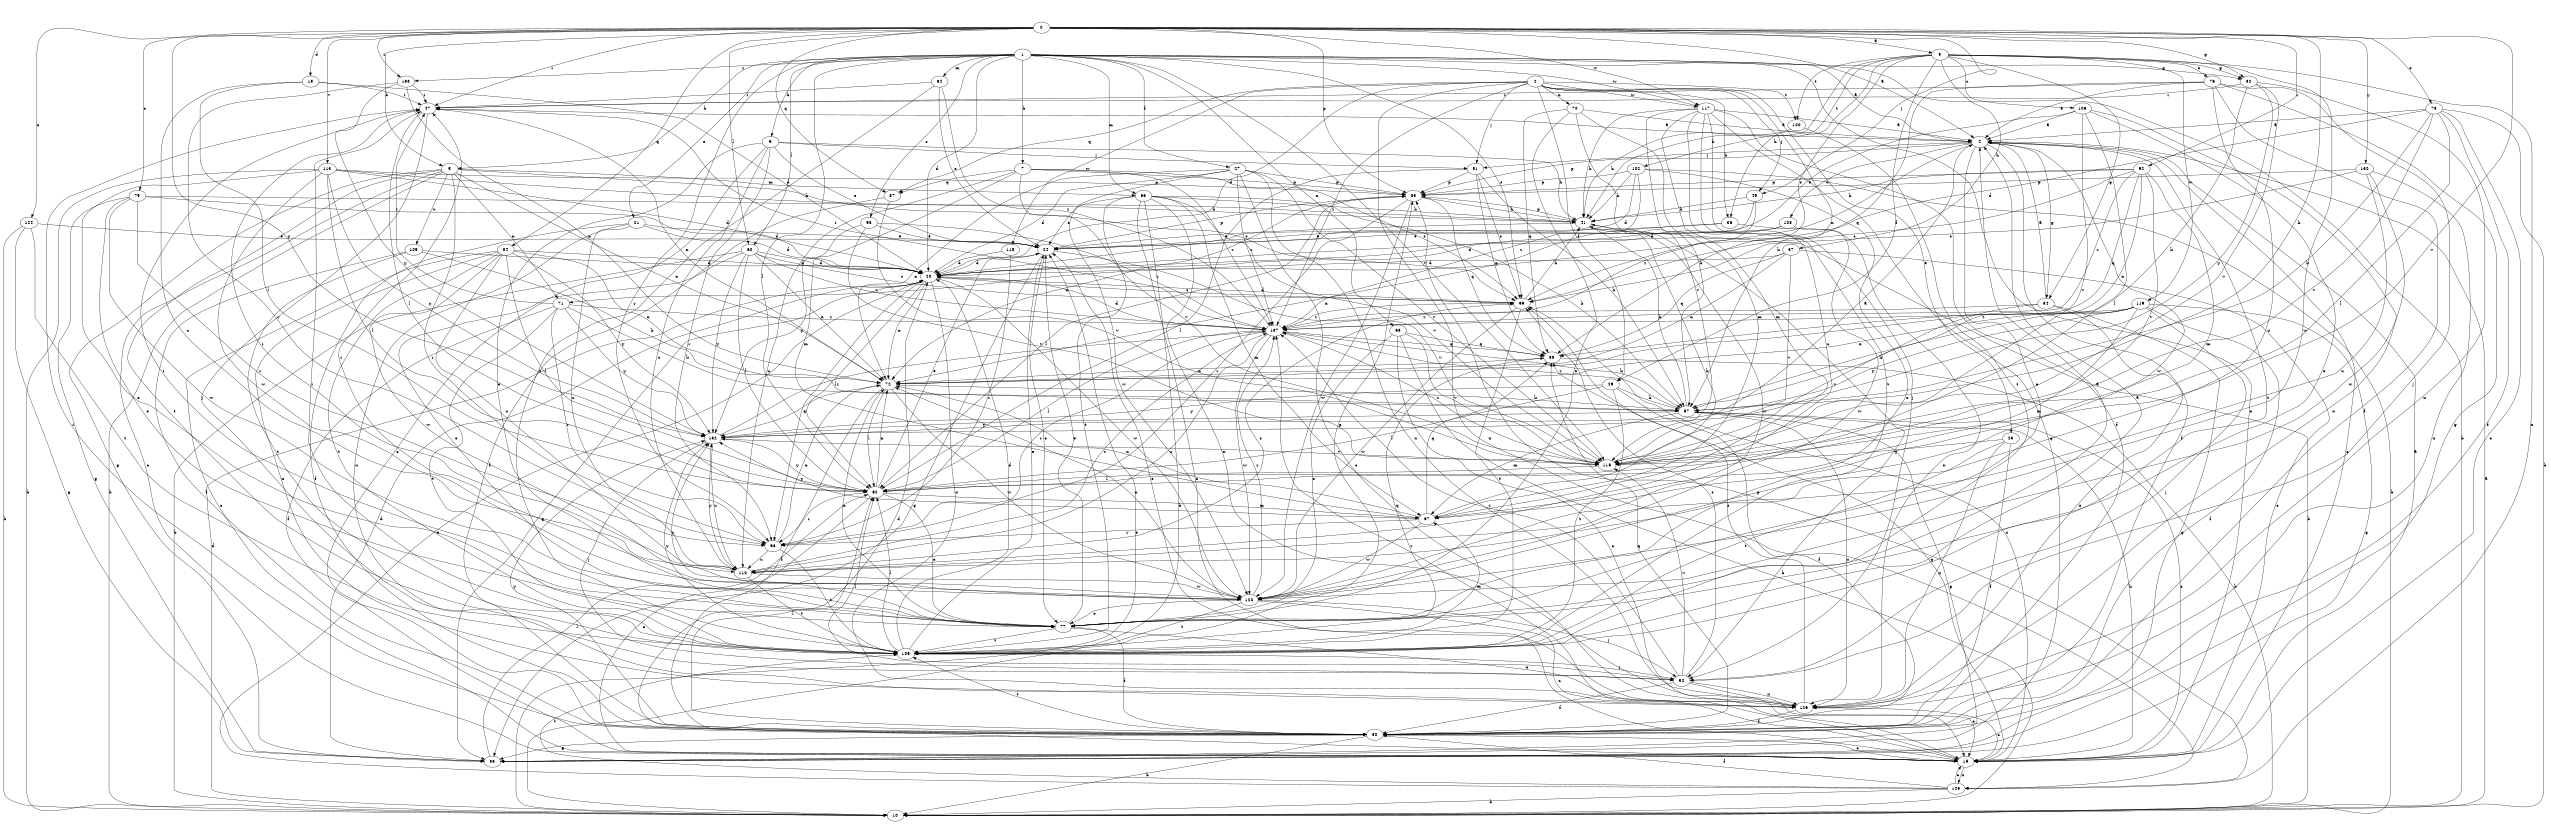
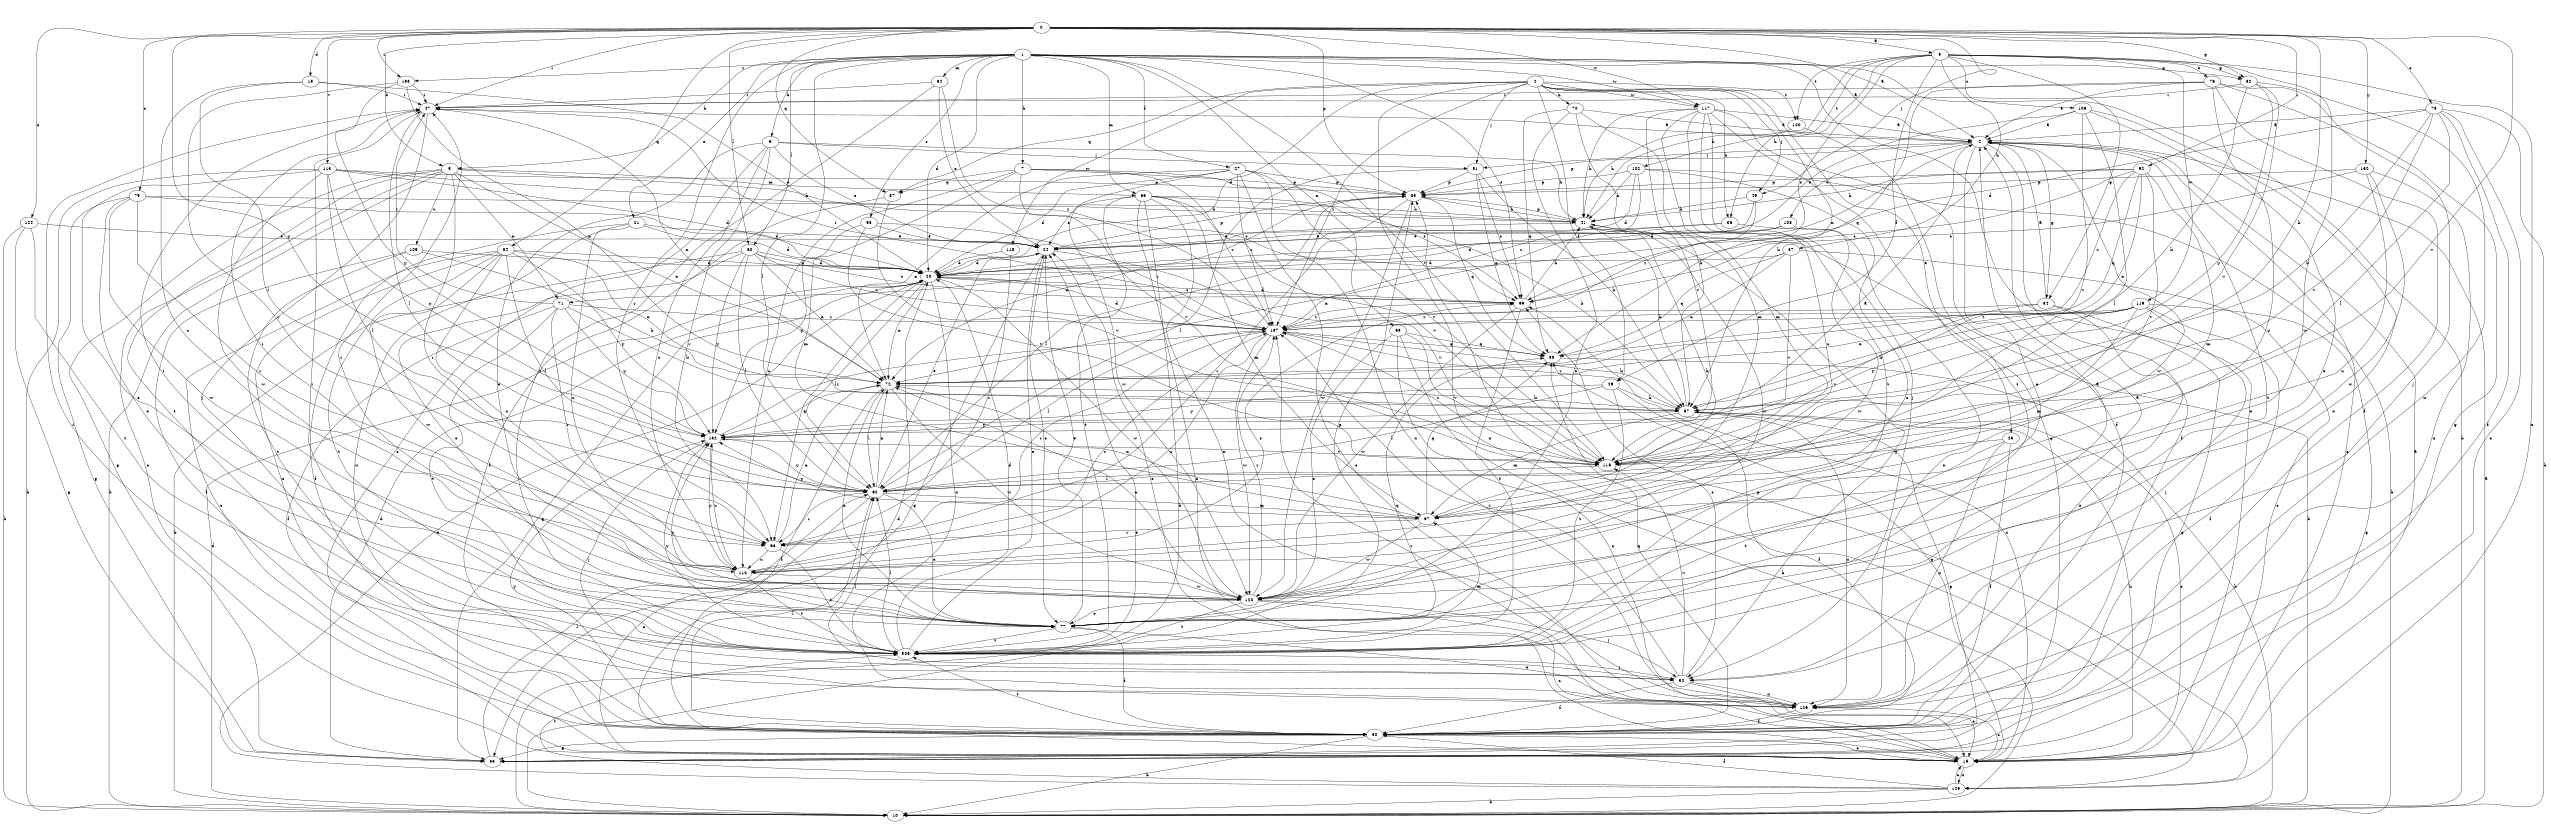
edge "88" -> "72": removed, label "n"
edge "126" -> "99": removed, label "s"
node "105": label "105" -> "505"
